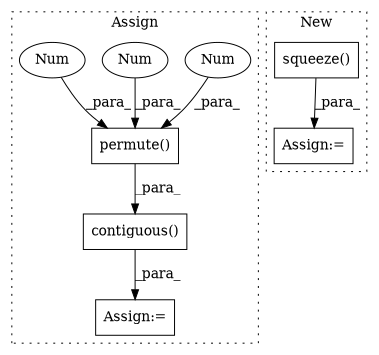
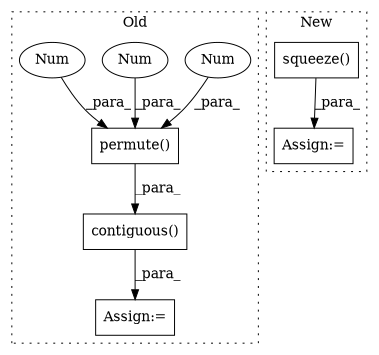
cluster "Assign": label "Assign" -> "Old"
